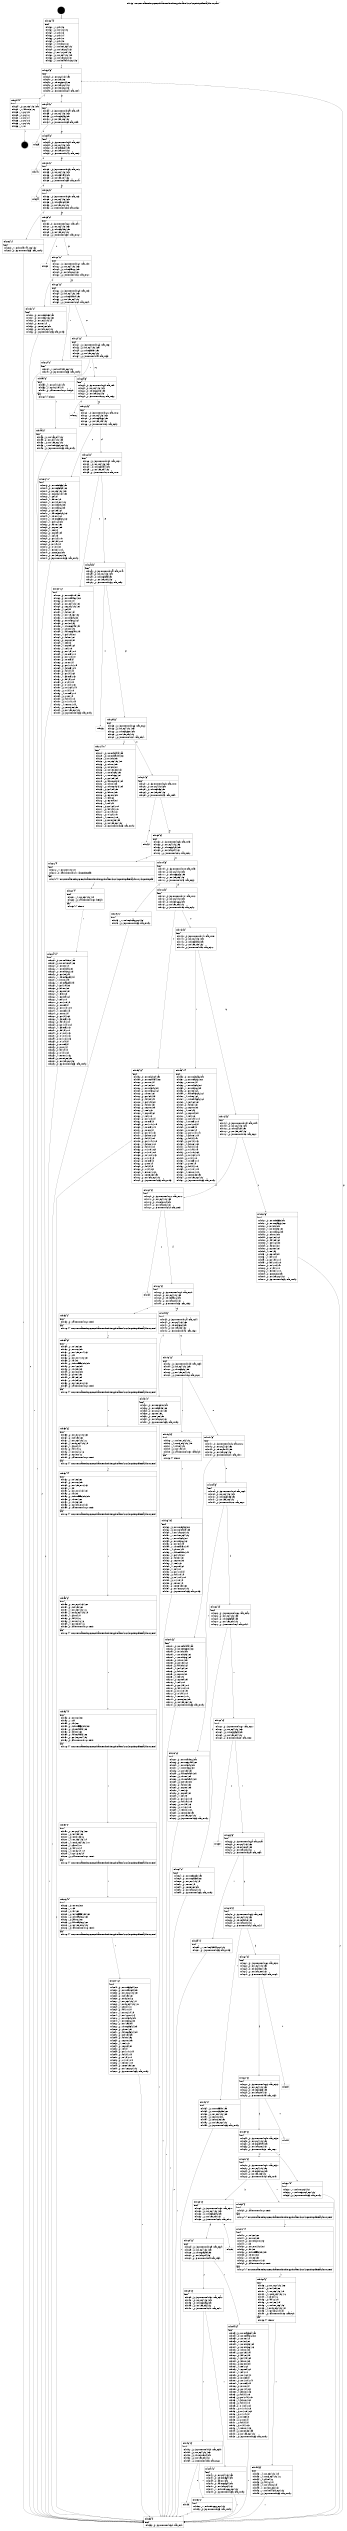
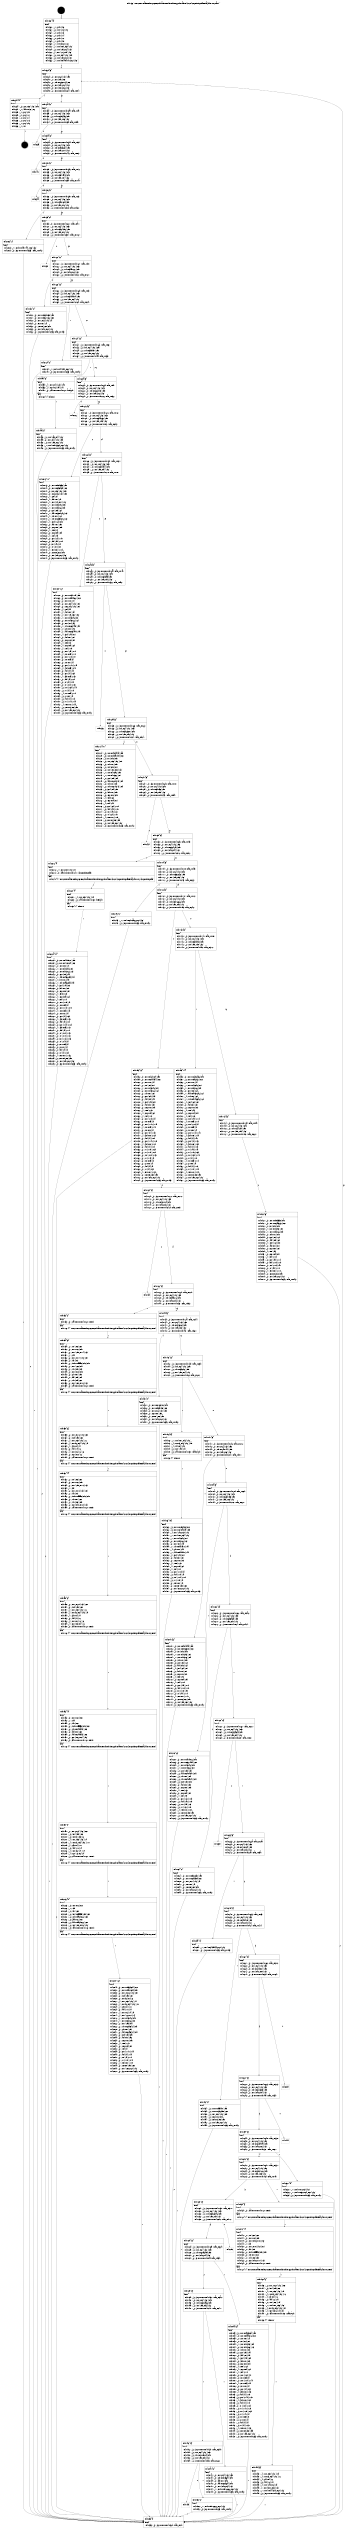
edge "0x401754 [25]" -> "0x40176d [25]": now "0x401bf8 [134]" -> "0x40176d [25]"
